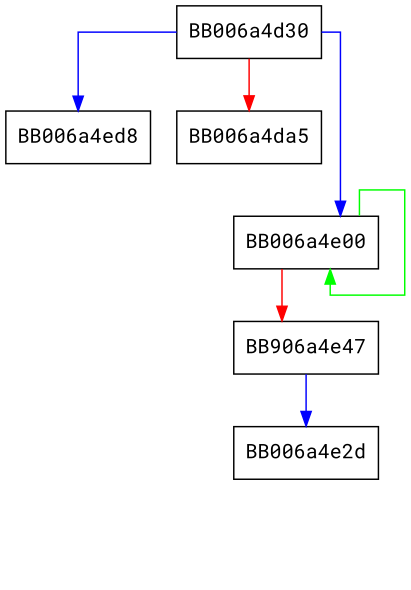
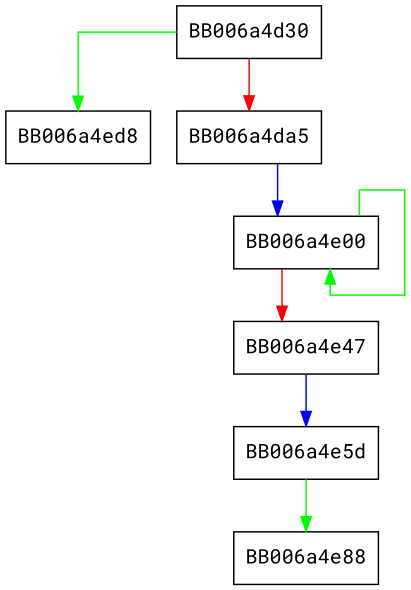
edge "BB006a4d30" -> "BB006a4ed8": color blue -> green
edge "BB006a4d30" -> "BB006a4e00": now "BB006a4da5" -> "BB006a4e00"
node "BB906a4e47": label "BB906a4e47" -> "BB006a4e47"
node "BB006a4e2d": label "BB006a4e2d" -> "BB006a4e5d"
node "BB006a4e88": added
